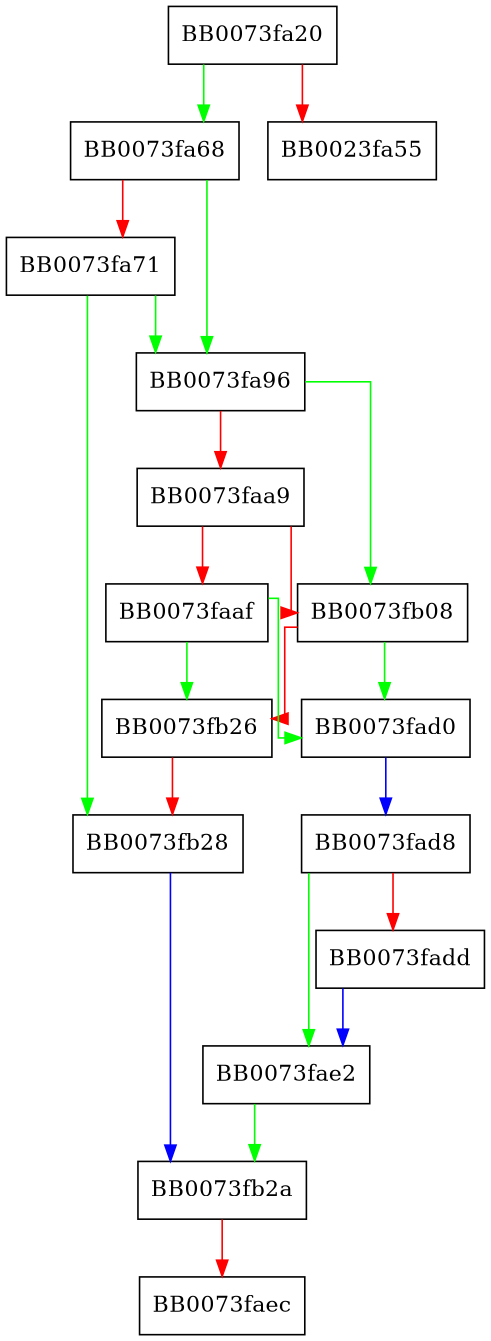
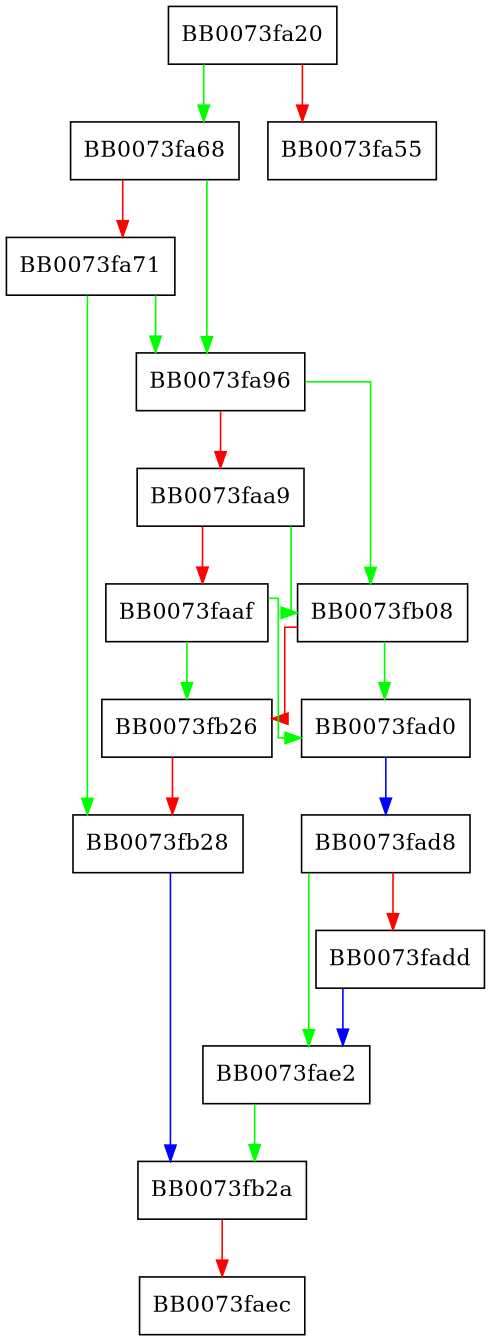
node "BB0023fa55": label "BB0023fa55" -> "BB0073fa55"
edge "BB0073faa9" -> "BB0073fb08": color red -> green
